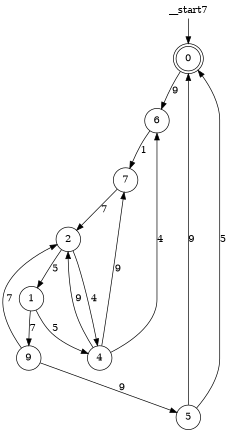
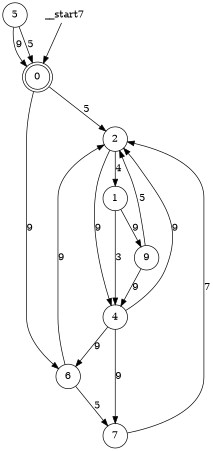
edge "0" -> "2": added, label "5"
edge "6" -> "7": label "1" -> "5"
edge "4" -> "6": label "4" -> "9"
edge "6" -> "2": added, label "9"
edge "2" -> "1": label "5" -> "4"
edge "9" -> "2": label "7" -> "5"
edge "2" -> "4": label "4" -> "9"
edge "1" -> "9": label "7" -> "9"
edge "1" -> "4": label "5" -> "3"
edge "9" -> "5": now "9" -> "4"
